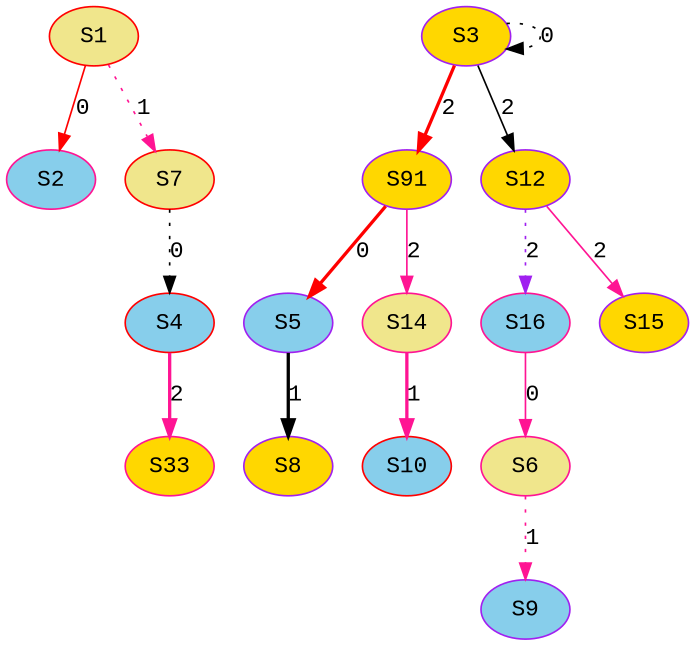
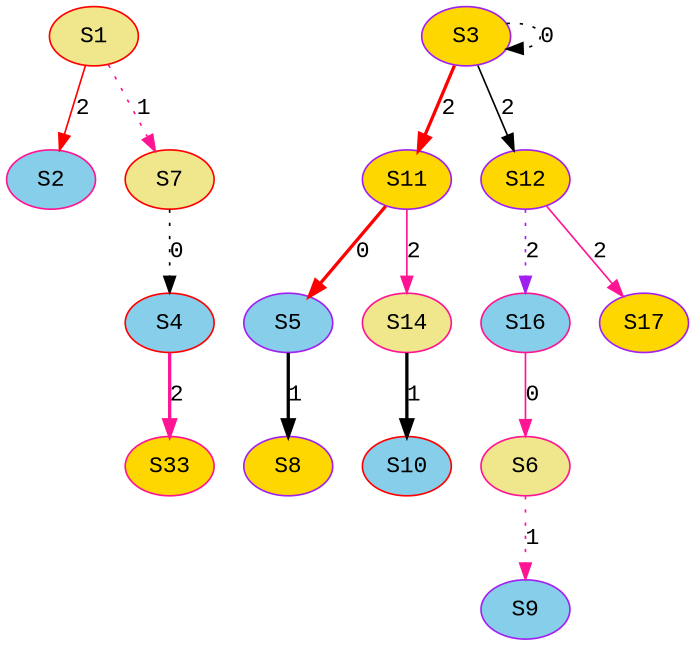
edge "S1" -> "S2": label "0" -> "2"
node "S91": label "S91" -> "S11"
node "S15": label "S15" -> "S17"
edge "S14" -> "S10": color deeppink -> black
